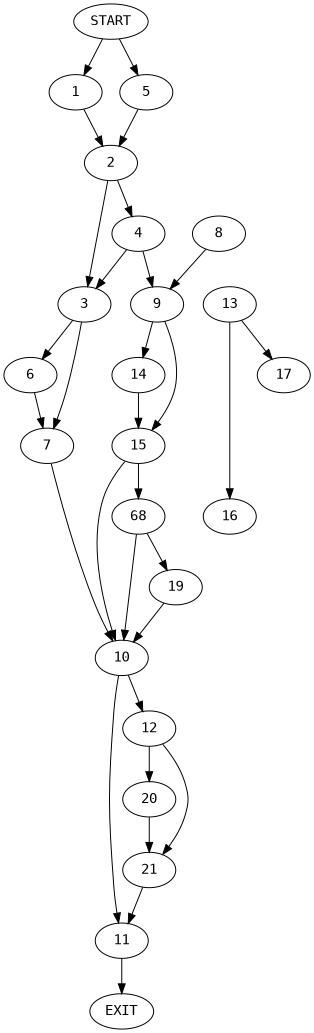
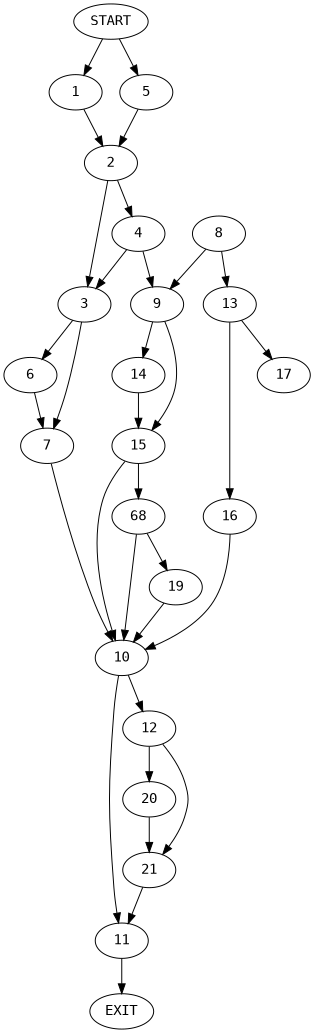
edge "8" -> "13": added
edge "16" -> "10": added
